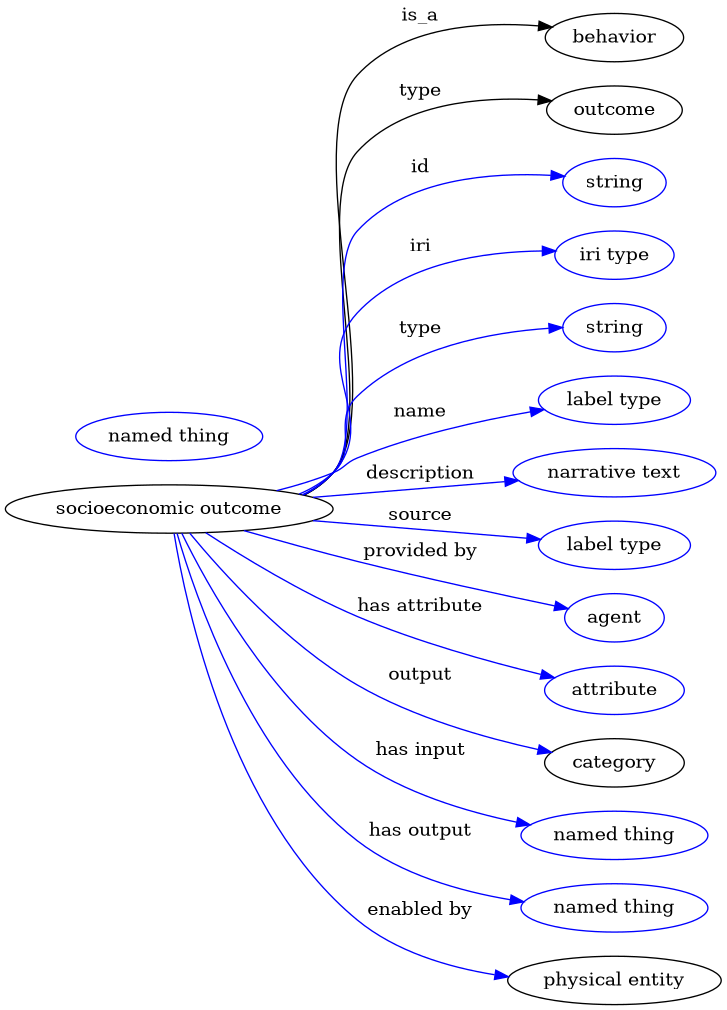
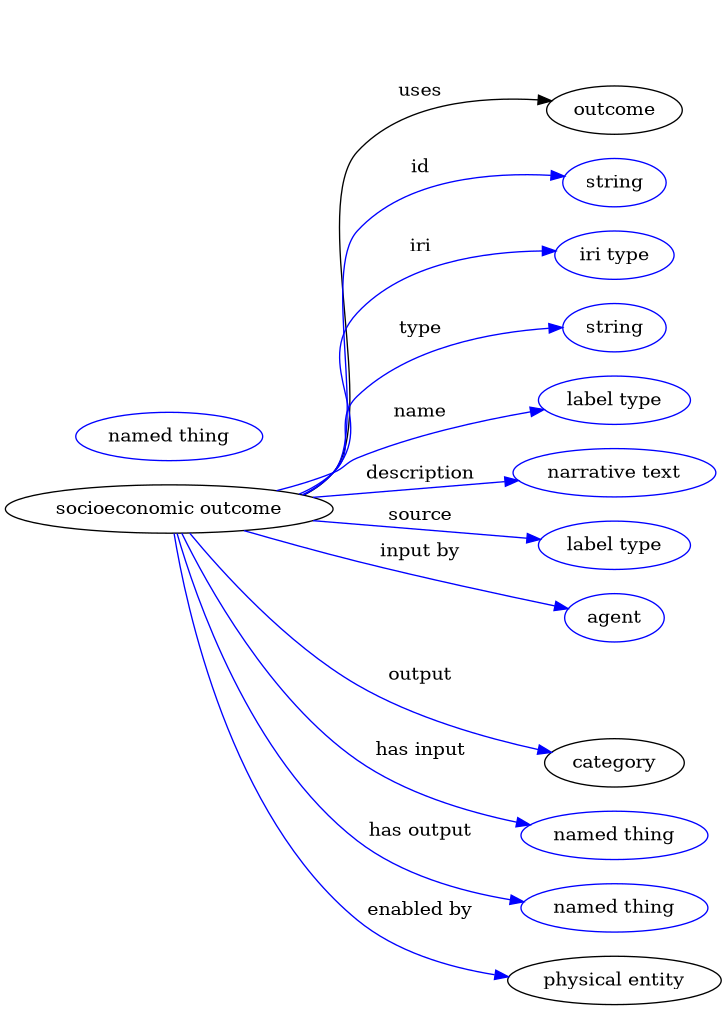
node "behavior": removed
edge "socioeconomic outcome" -> "outcome": label "type" -> "uses"
edge "socioeconomic outcome" -> "agent": label "provided by" -> "input by"
node "attribute": removed
